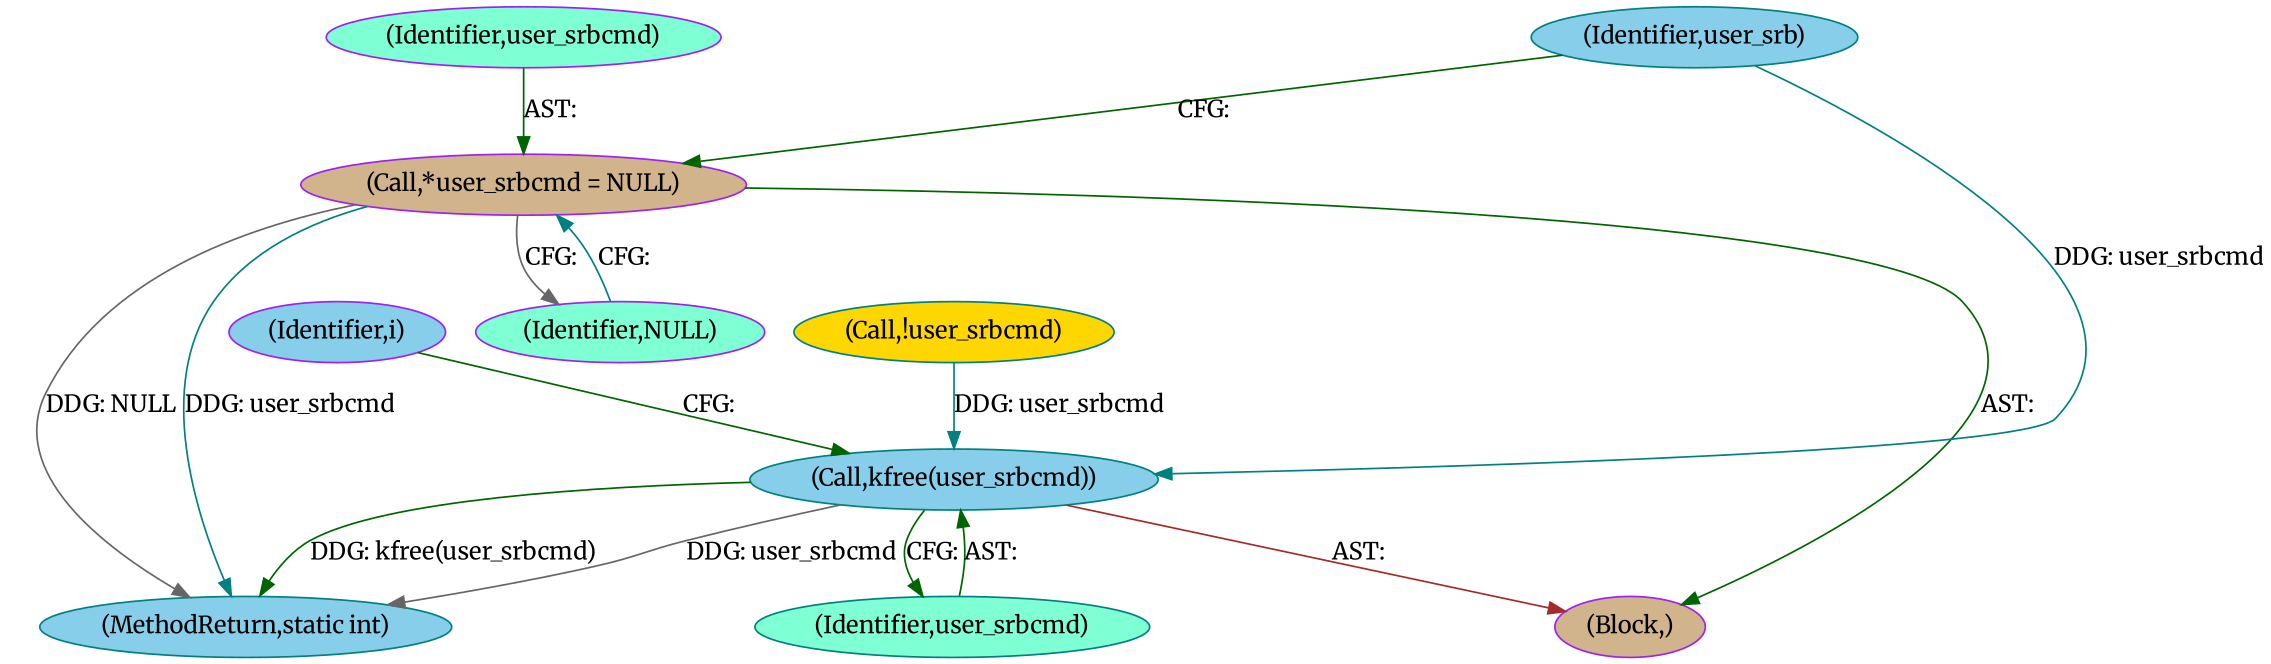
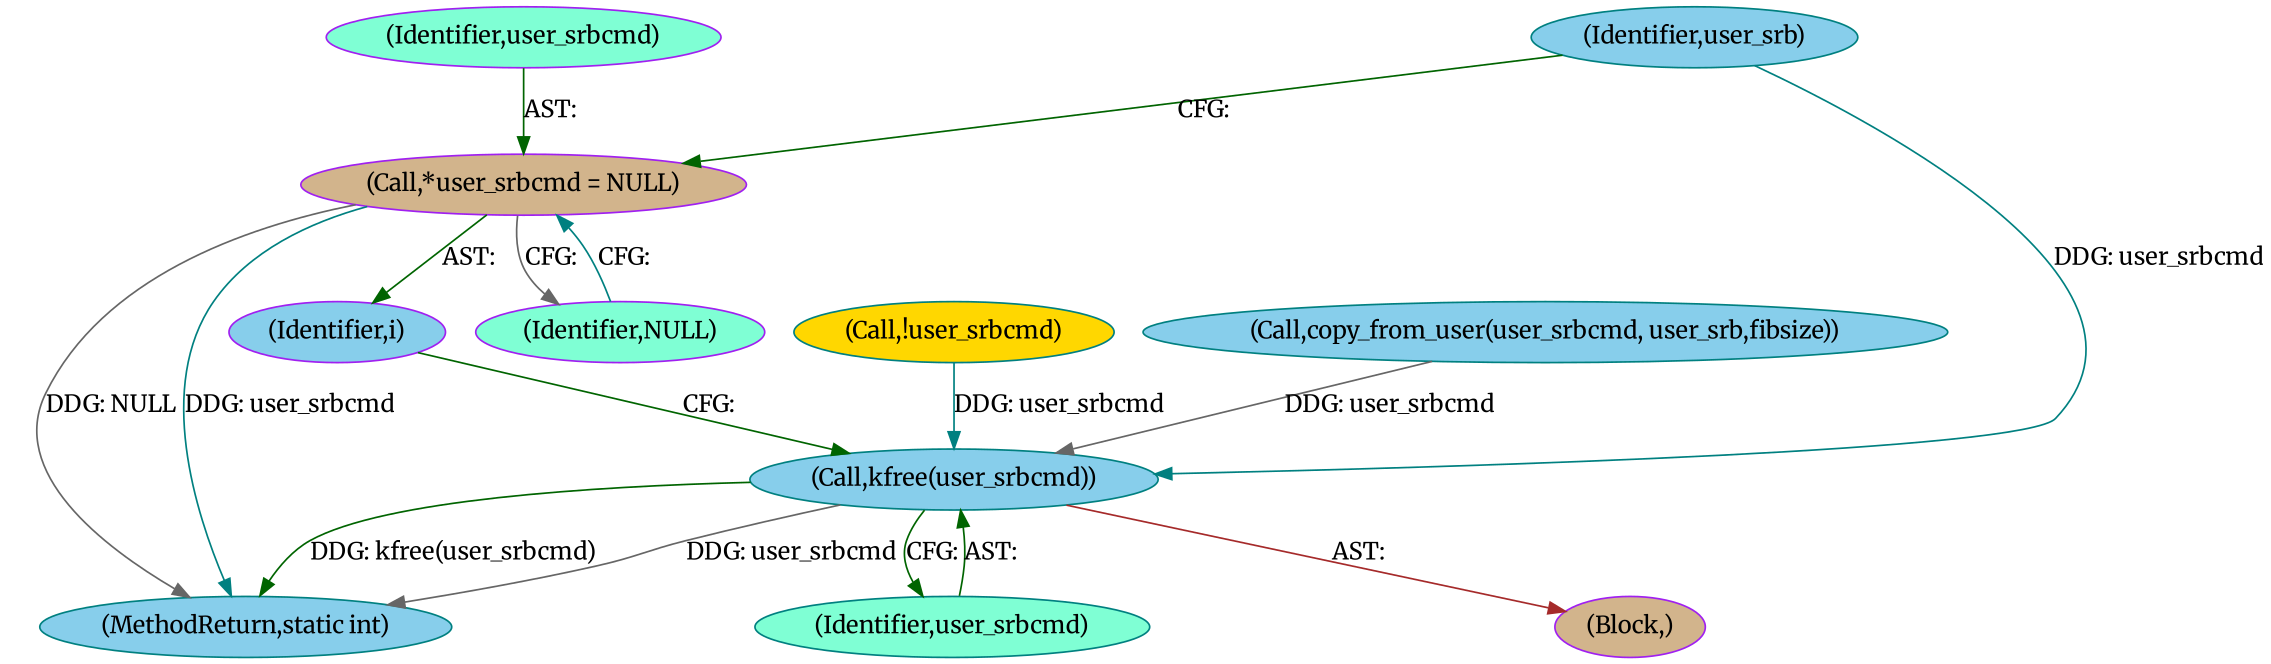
edge "(Call,*user_srbcmd = NULL)" -> "(Block,)": now "(Call,*user_srbcmd = NULL)" -> "(Identifier,i)"
node "(Call,copy_from_user(user_srbcmd, user_srb,fibsize))": added
